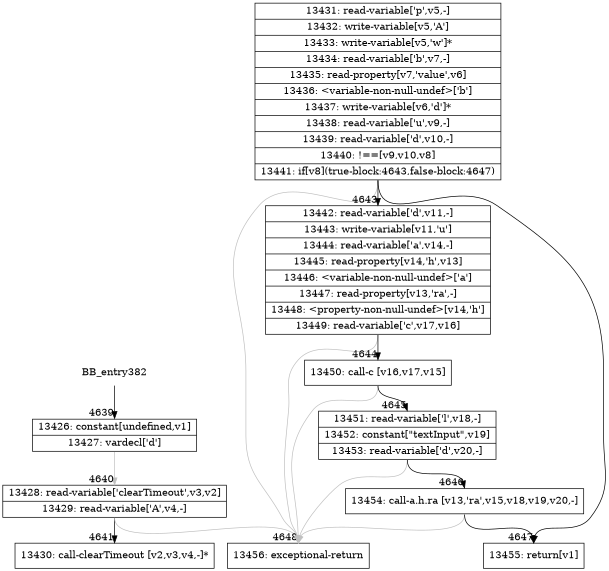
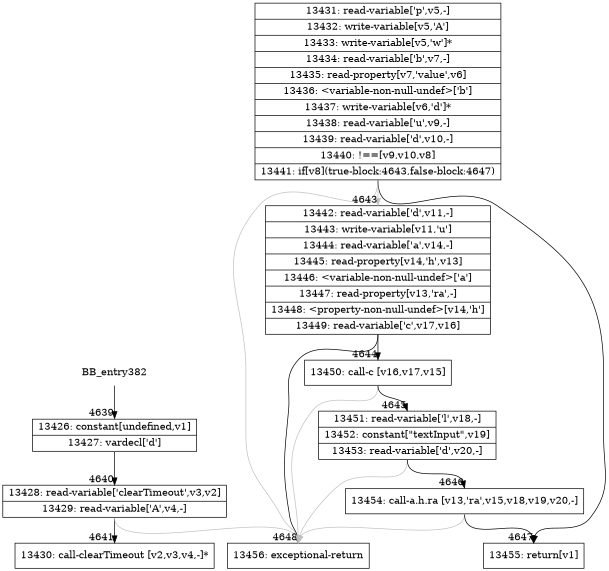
edge "13431: read-variable['p',v5,-]" -> "13442: read-variable['d',v11,-]": color black -> gray
edge "13442: read-variable['d',v11,-]" -> "13456: exceptional-return": color gray -> black
edge "13426: constant[undefined,v1]" -> "13428: read-variable['clearTimeout',v3,v2]": color gray -> black
